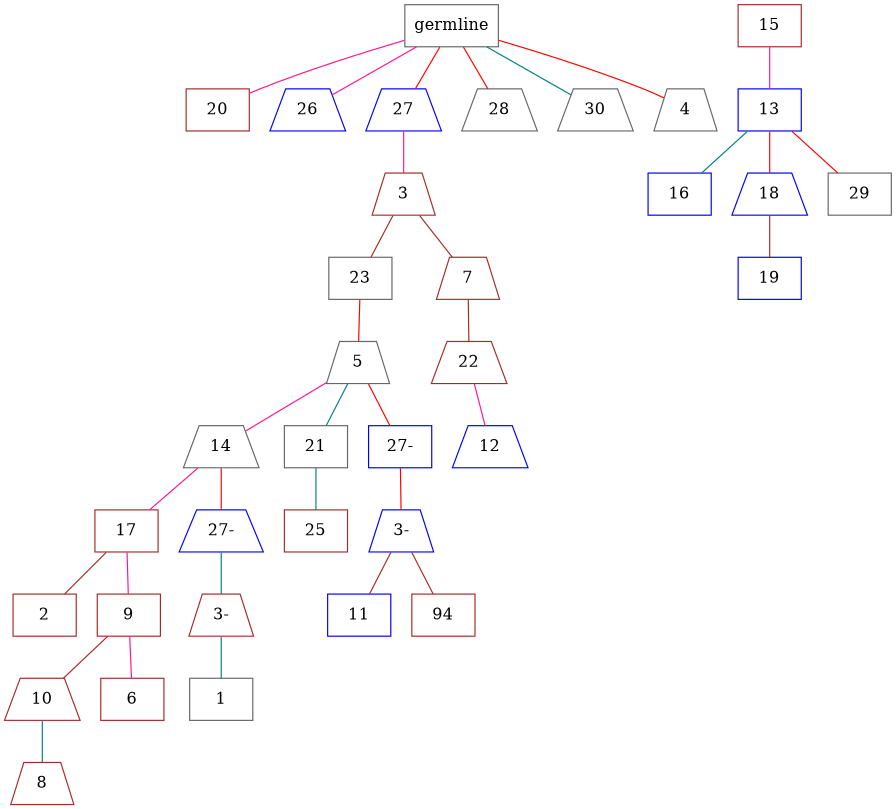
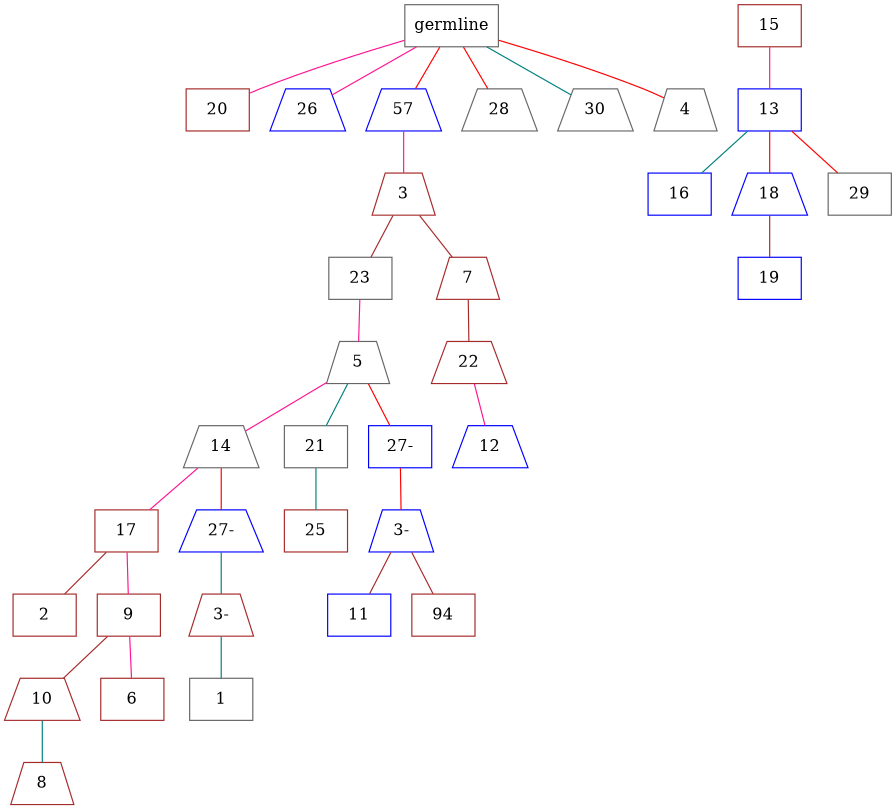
node "27": label "27" -> "57"
edge "23" -- "5": color red -> deeppink
